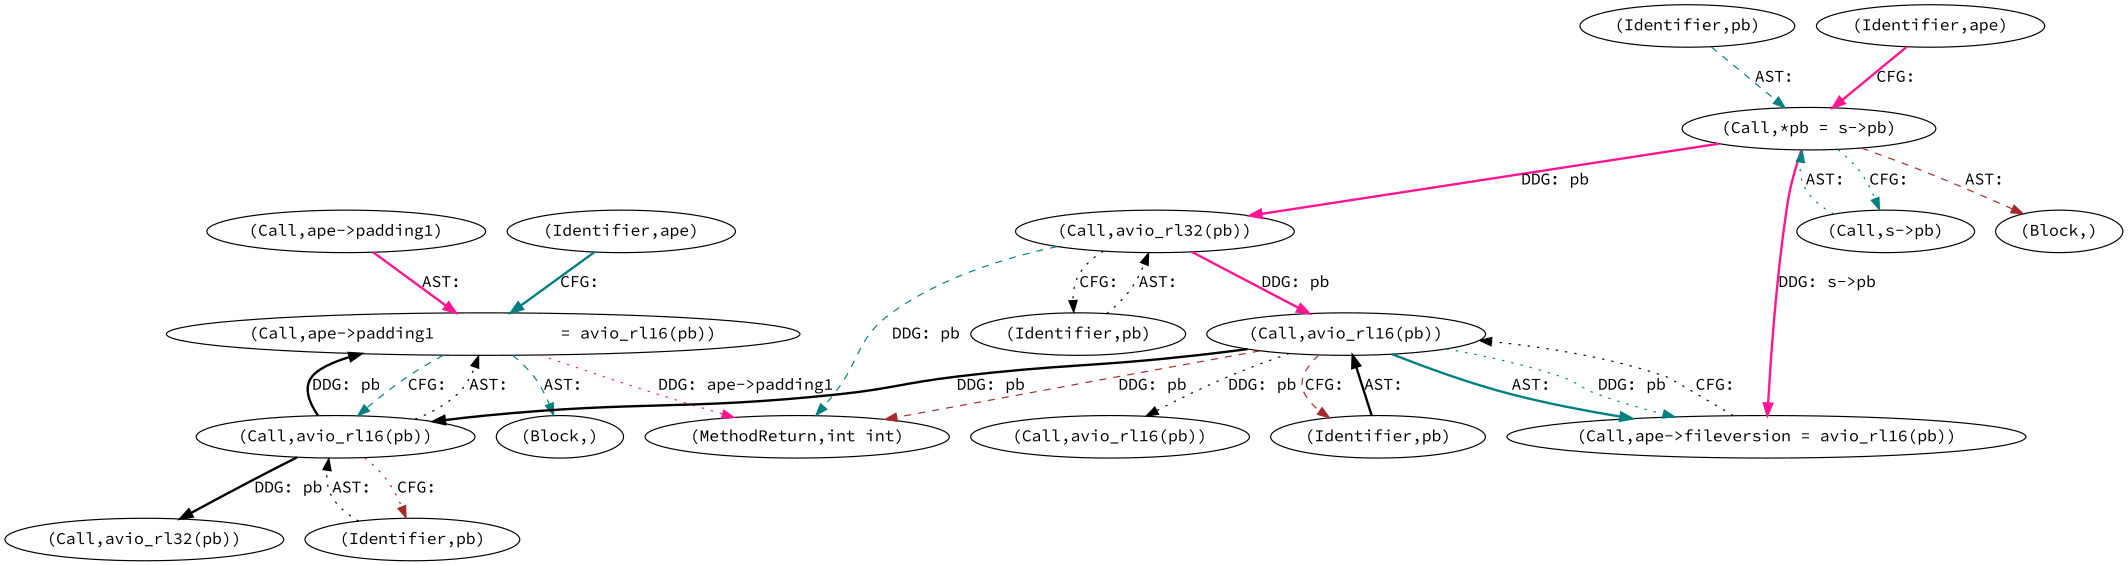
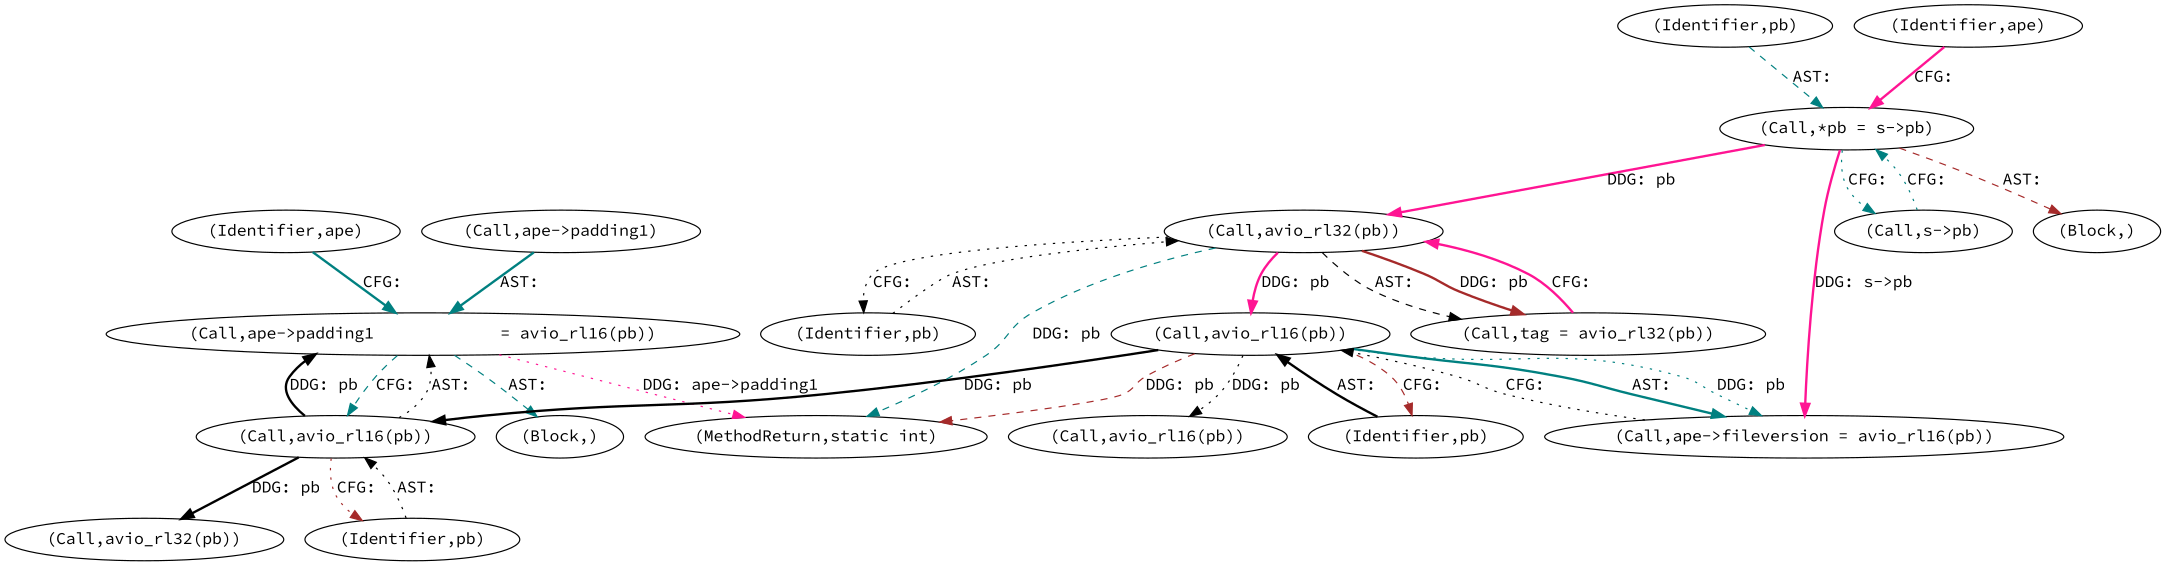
edge "(Call,s->pb)" -> "(Call,*pb = s->pb)": label "AST: " -> "CFG: "
edge "(Call,ape->padding1)" -> "(Call,ape->padding1             = avio_rl16(pb))": color deeppink -> teal
node "(Call,tag = avio_rl32(pb))": added
node "(MethodReturn,int int)": label "(MethodReturn,int int)" -> "(MethodReturn,static int)"
